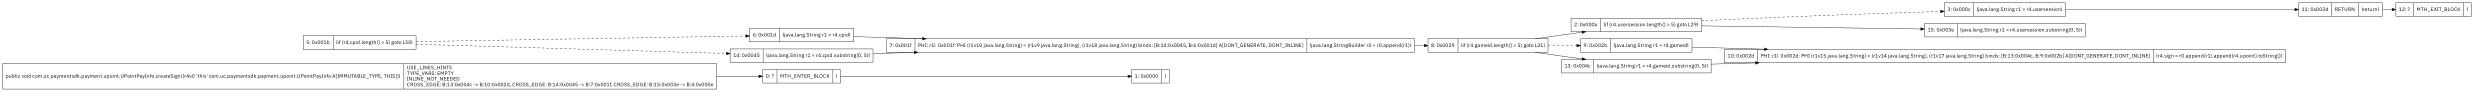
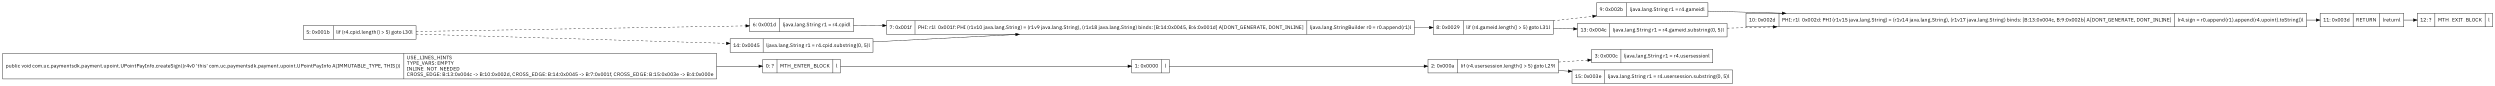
edge "3: 0x000c" -> "11: 0x003d": now "10: 0x002d" -> "11: 0x003d"
edge "8: 0x0029" -> "2: 0x000a": now "1: 0x0000" -> "2: 0x000a"
edge "13: 0x004c" -> "10: 0x002d": style solid -> dashed
